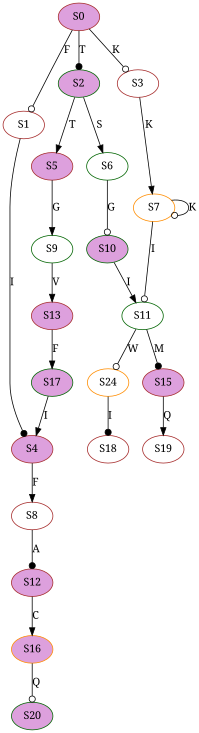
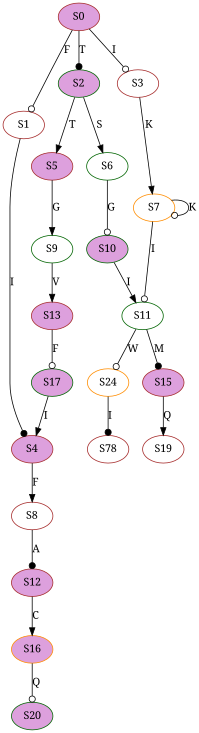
edge "S0" -> "S3": label "K" -> "I"
edge "S13" -> "S17": arrowhead normal -> odot
node "S18": label "S18" -> "S78"
